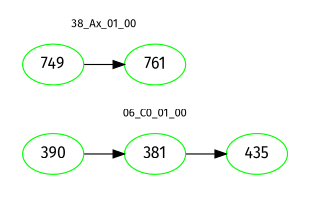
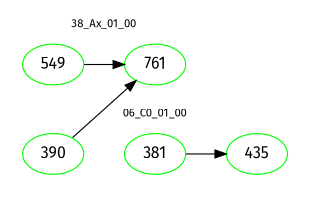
node "749": label "749" -> "549"
edge "390" -> "381": now "390" -> "761"
